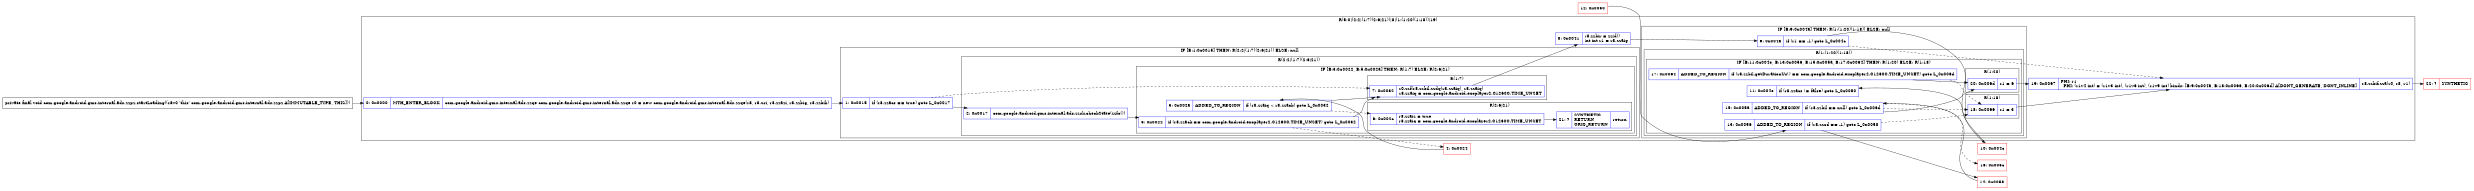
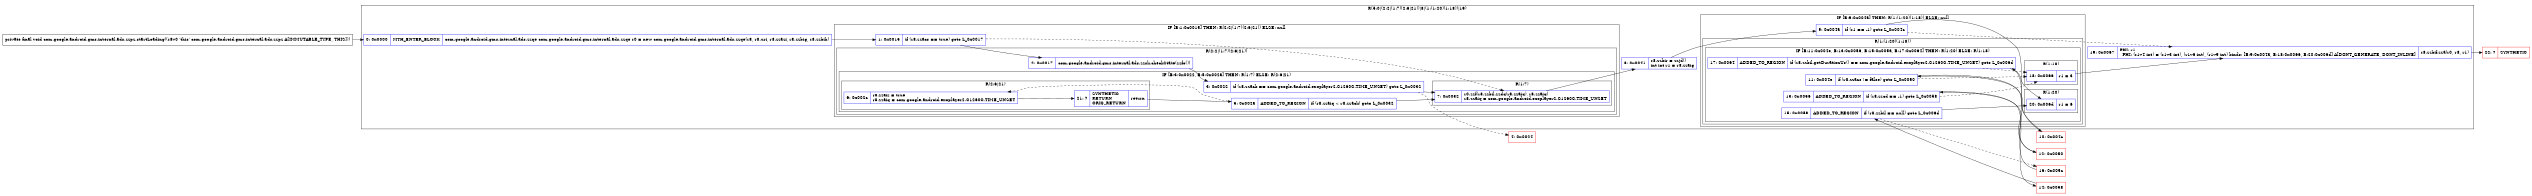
edge "11: 0x004e" -> "12: 0x0050": added
edge "20: 0x006d" -> "19: 0x0067": removed
edge "15: 0x005a" -> "18: 0x0066": now "11: 0x004e" -> "18: 0x0066"
edge "4: 0x0024" -> "5: 0x002a": now "21: ?" -> "5: 0x002a"
edge "16: 0x005c" -> "17: 0x0064": added
